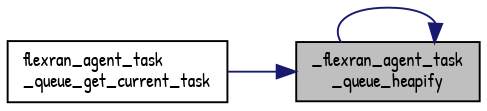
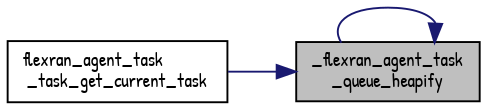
node "flexran_agent_task _queue_get_current_task": label "flexran_agent_task _queue_get_current_task" -> "flexran_agent_task _task_get_current_task"
